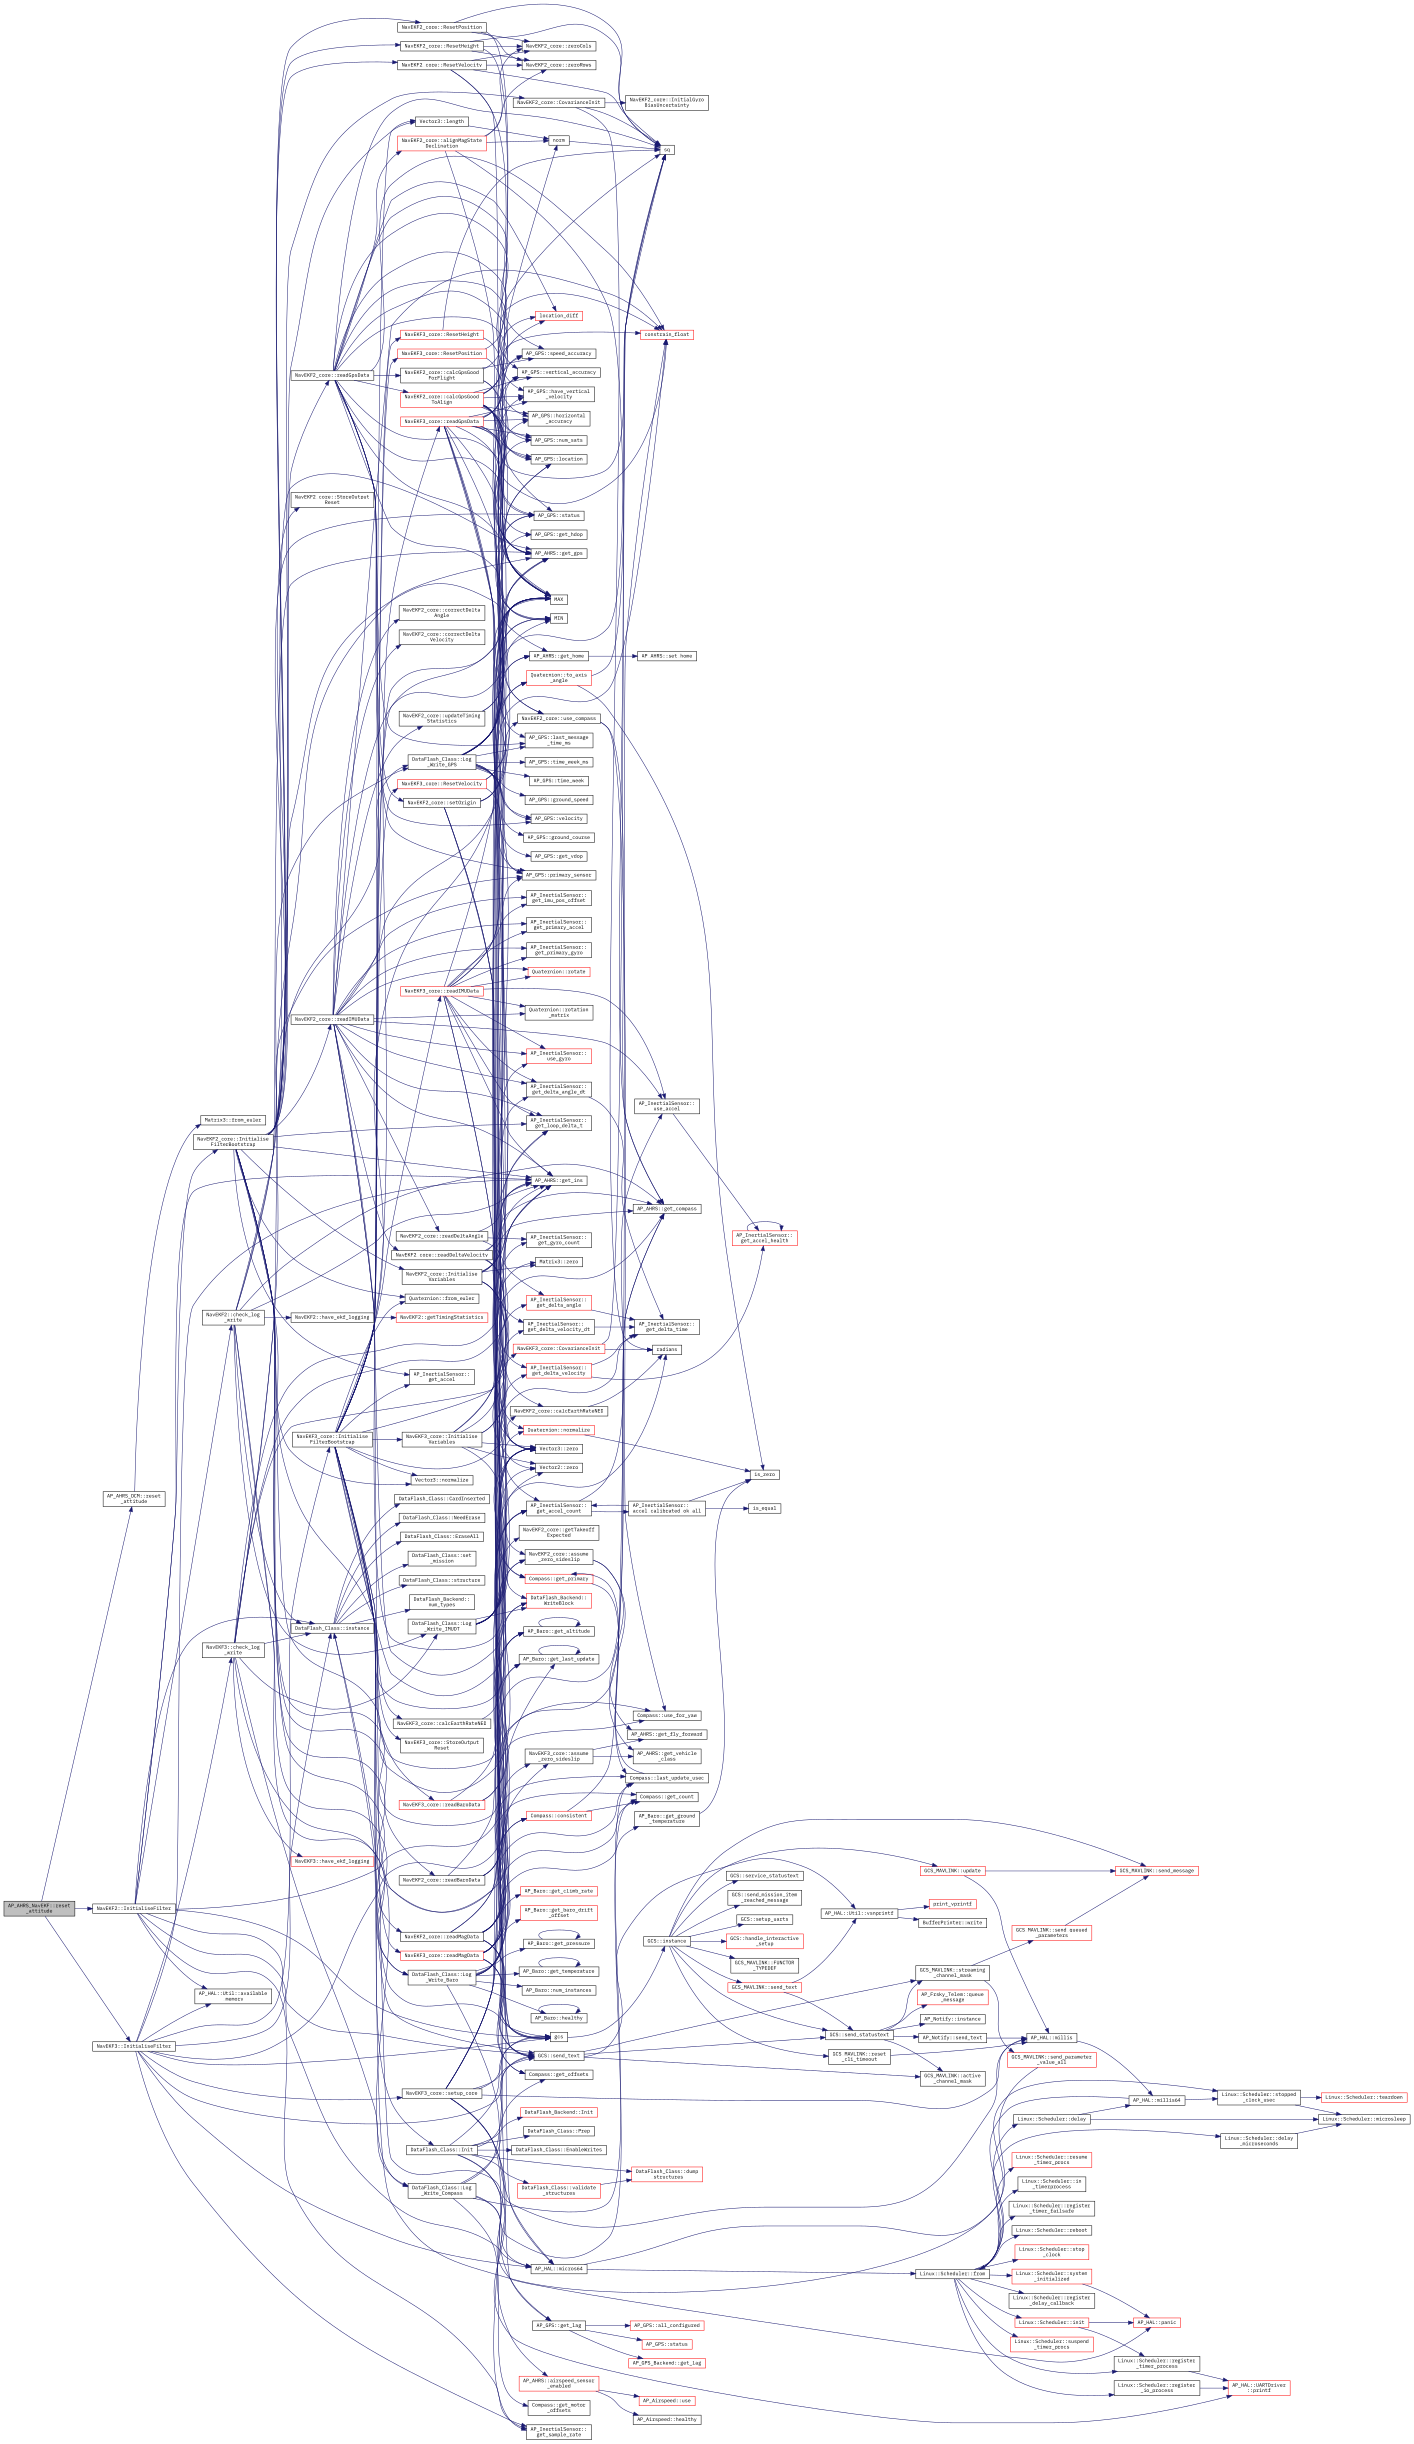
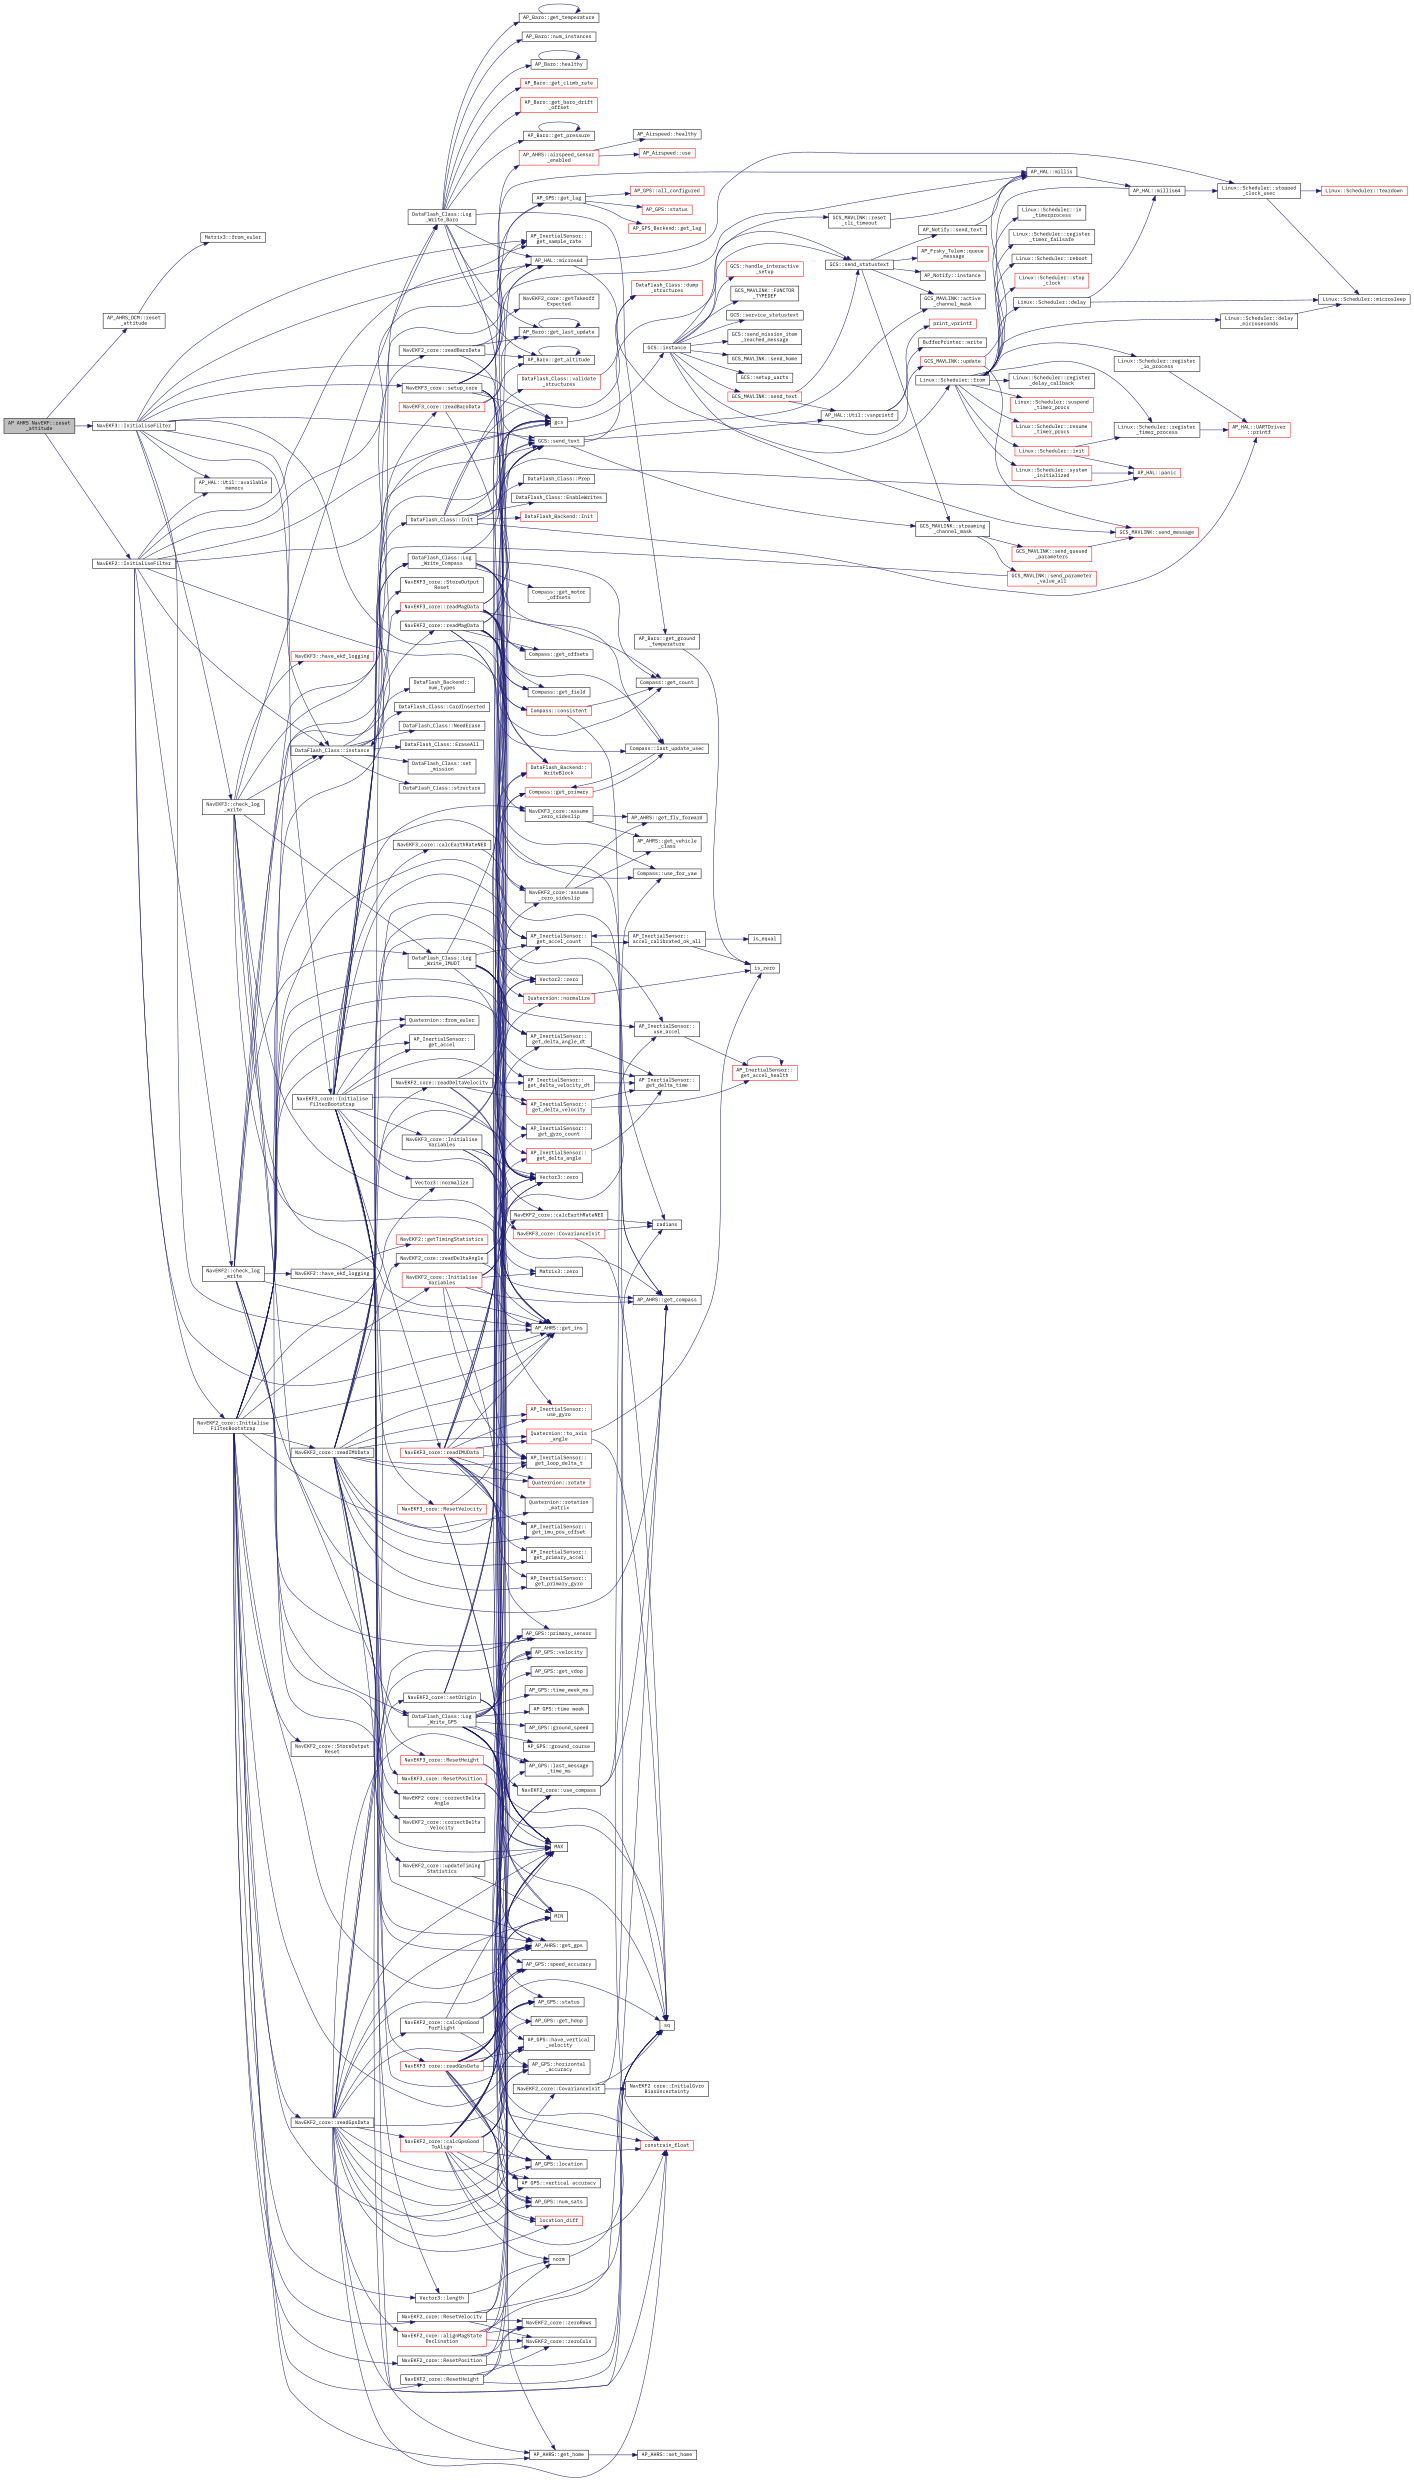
node "GCS_MAVLINK::send_home": added
node "Compass::get_field": added
node "NavEKF2_core::Initialise Variables": color black -> red
